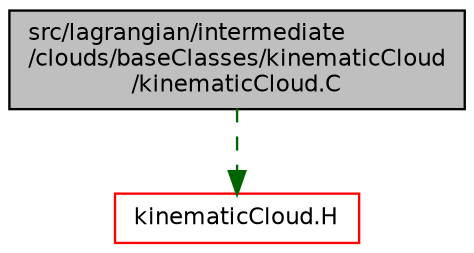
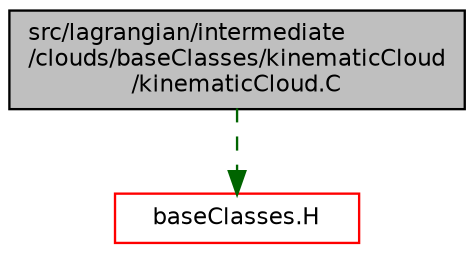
node "kinematicCloud.H": label "kinematicCloud.H" -> "baseClasses.H"
